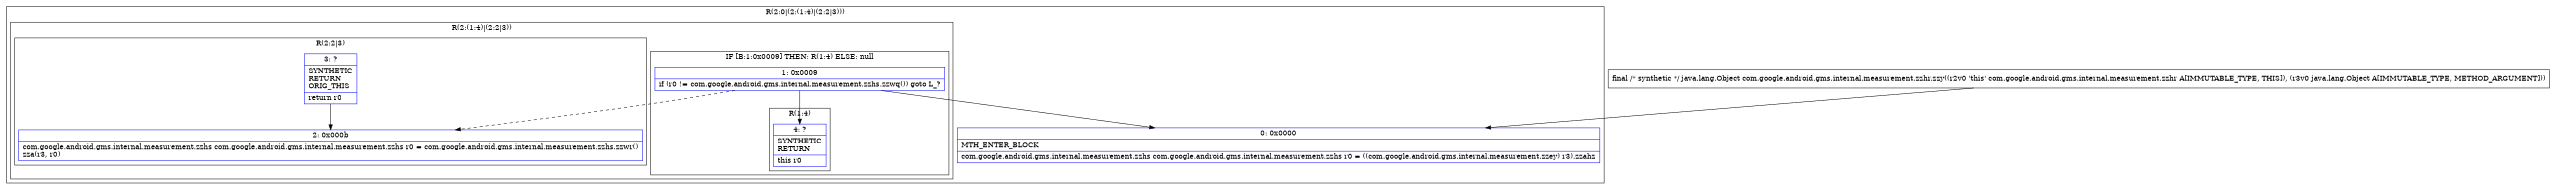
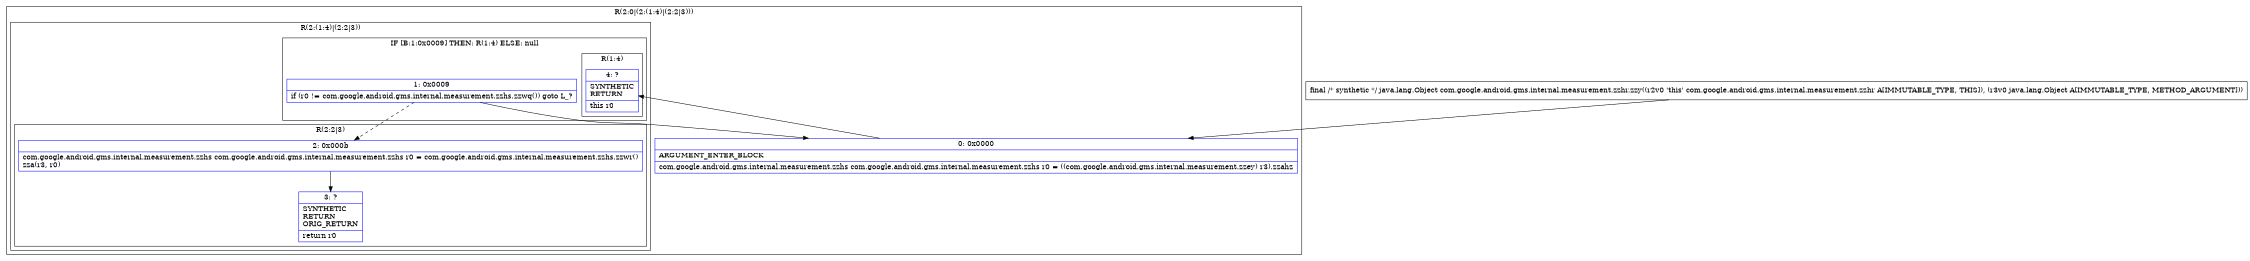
node "3: ?": text "ORIG_THIS" -> "ORIG_RETURN"
edge "1: 0x0009" -> "4: ?": now "0: 0x0000" -> "4: ?"
edge "3: ?" -> "2: 0x000b": reversed
node "0: 0x0000": text "MTH_ENTER_BLOCK" -> "ARGUMENT_ENTER_BLOCK"
